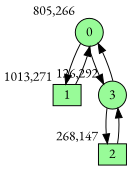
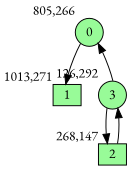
edge "0 805,266" -> "3 126,292": removed
edge "1 1013,271" -> "0 805,266": removed
